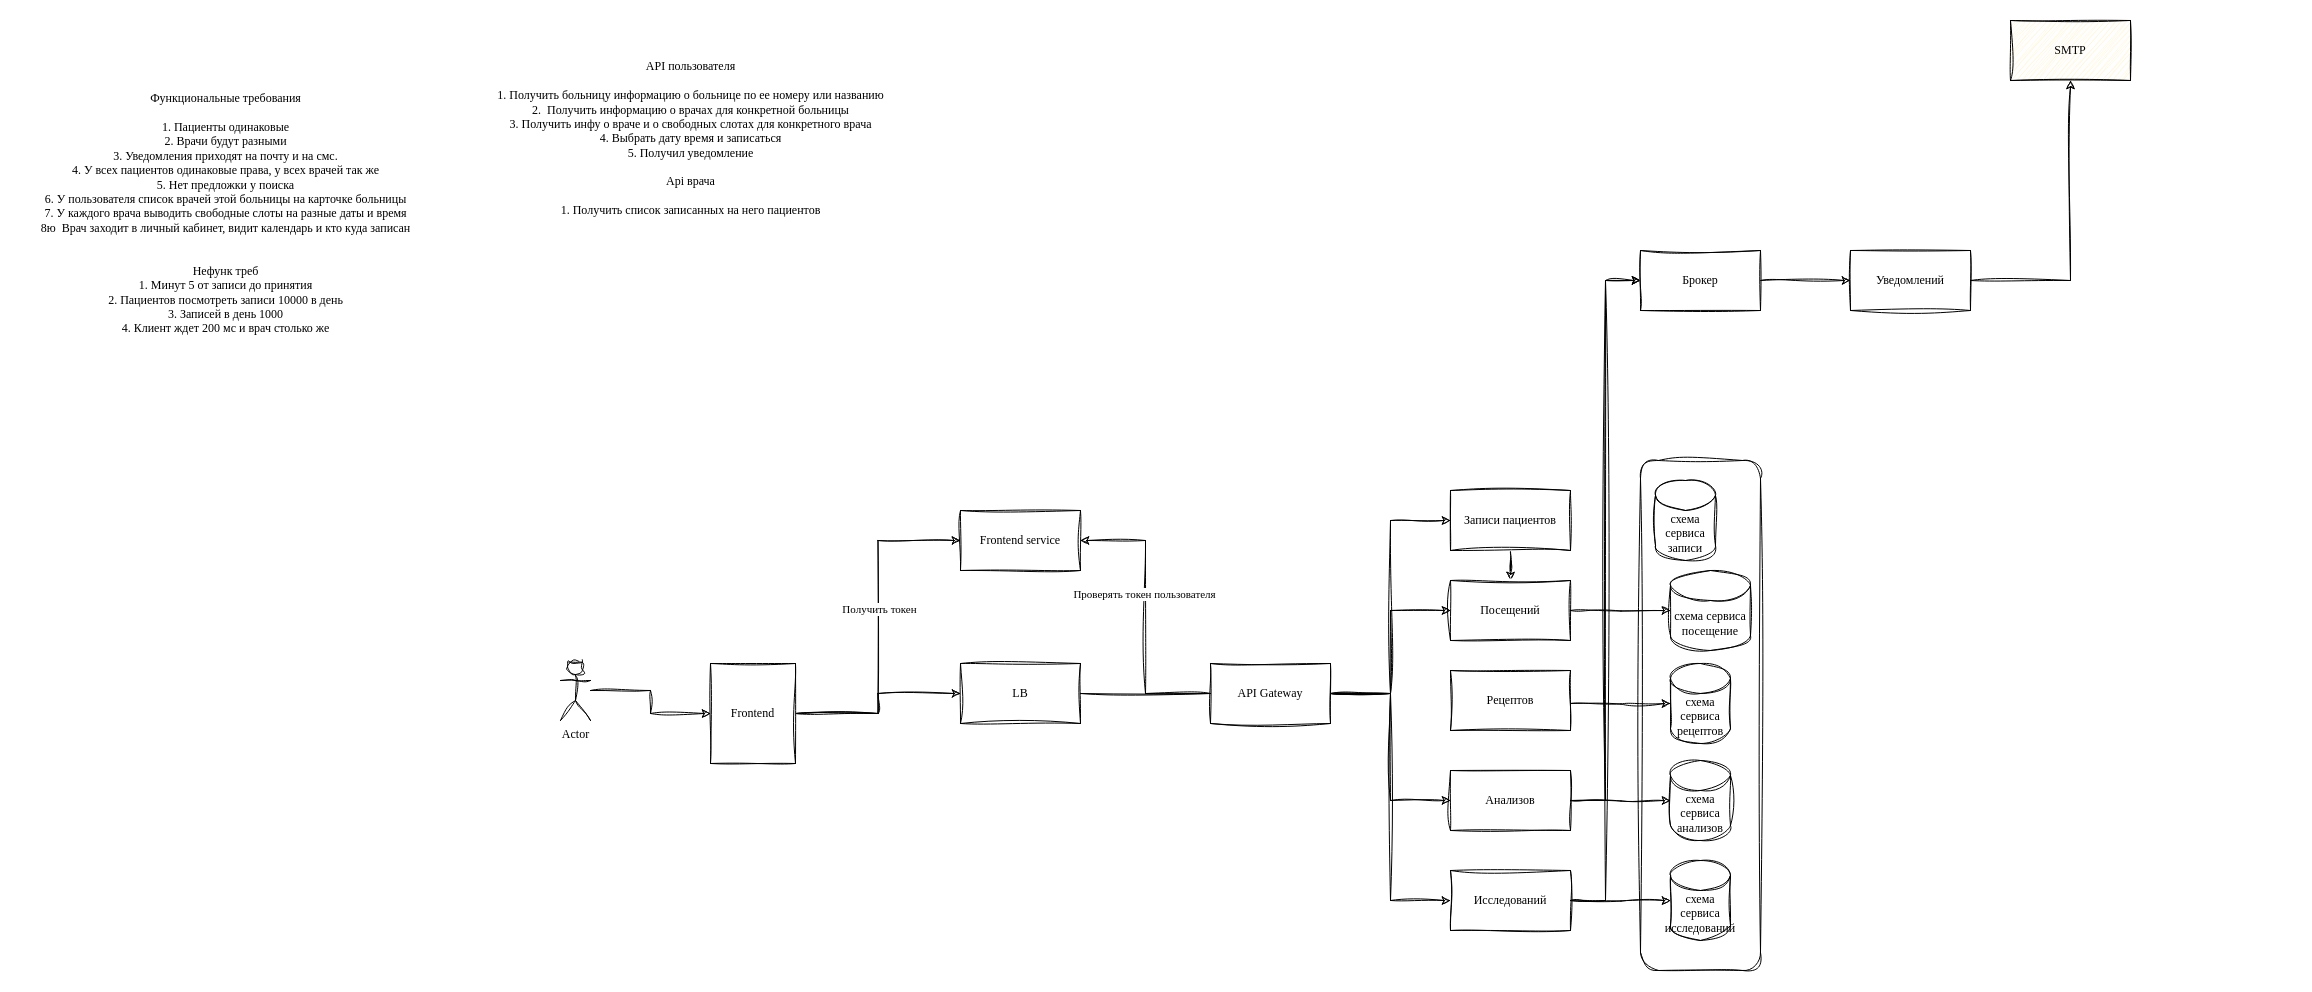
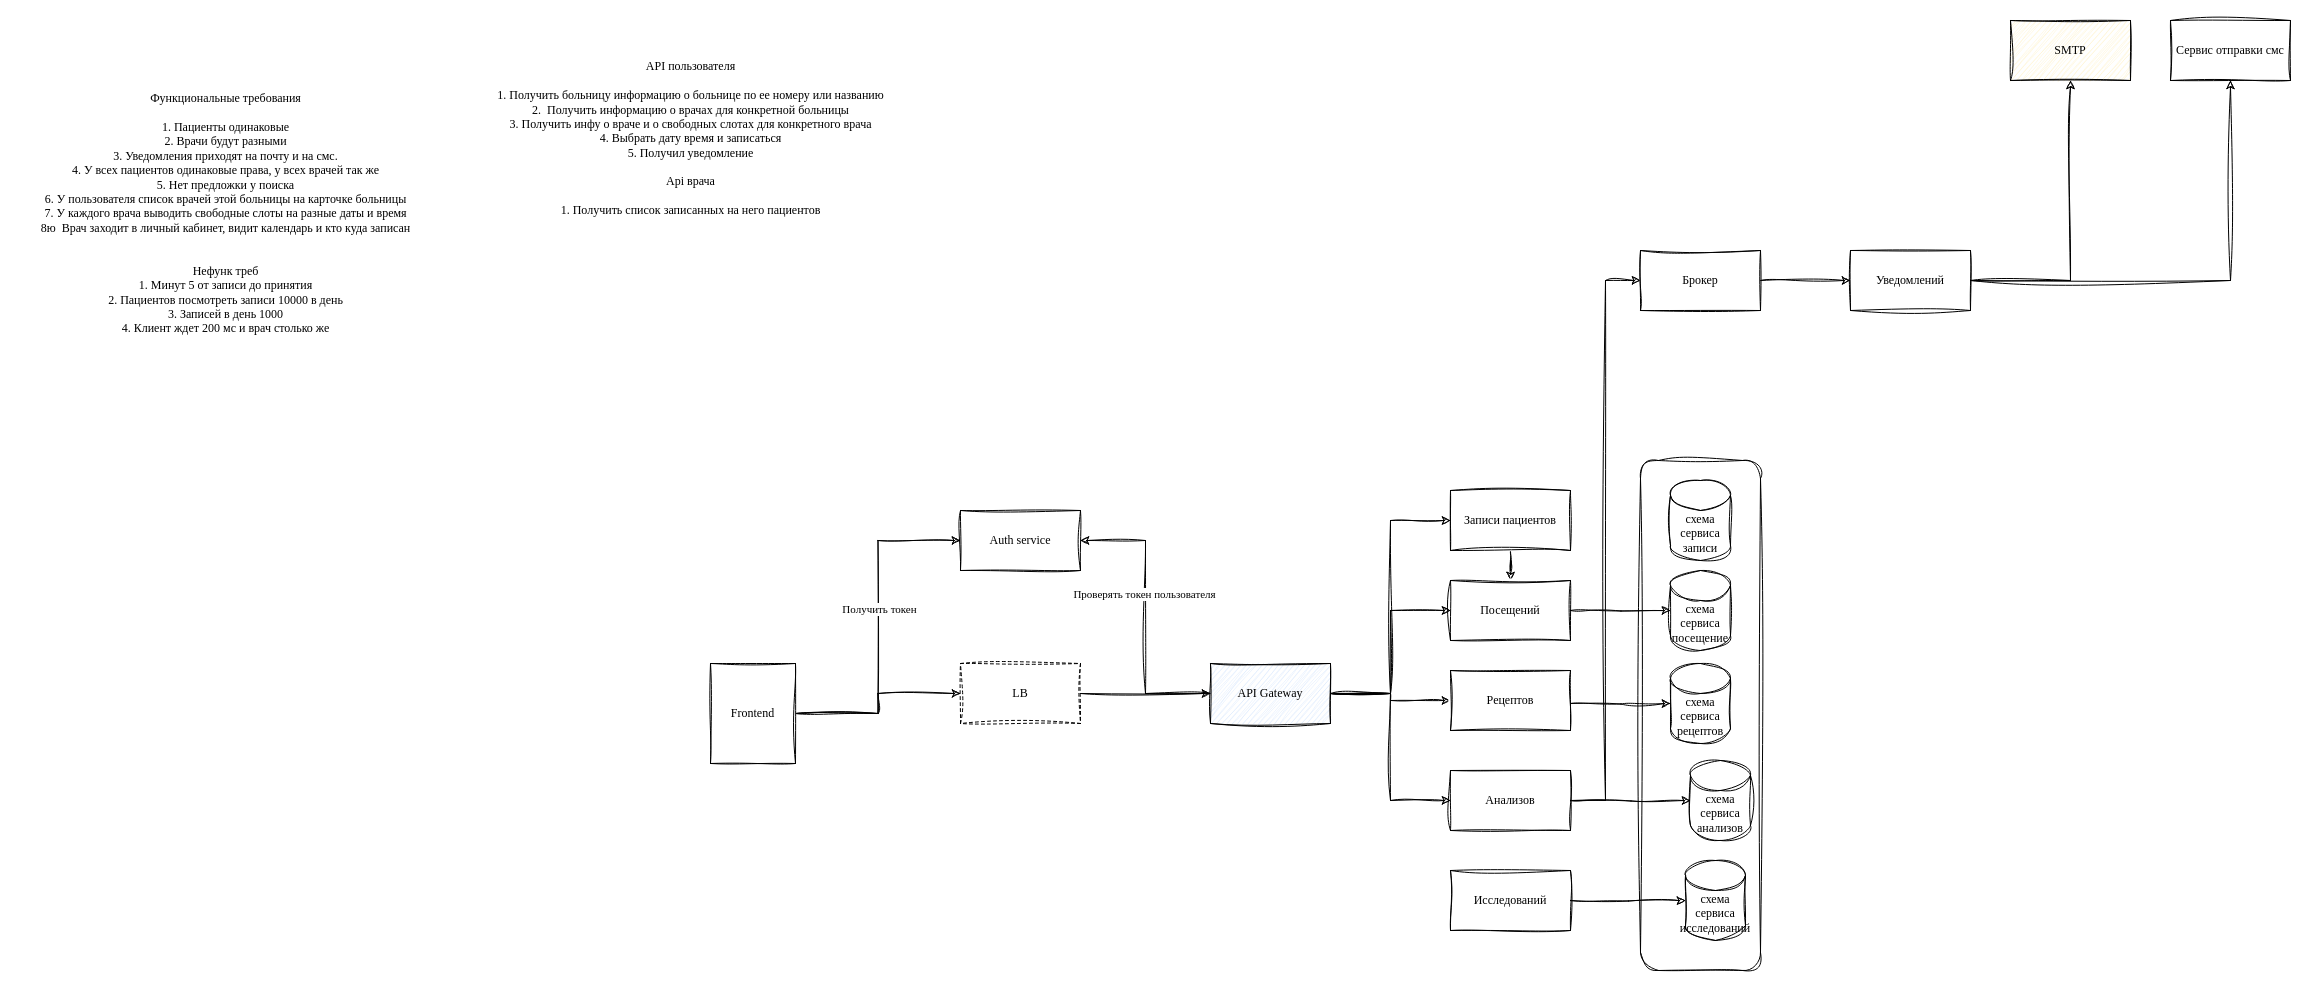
node "Сервис отправки смс": added
edge "Уведомлений" -> "Сервис отправки смс": added
node "схема сервиса записи": moved (1686, 521) -> (1701, 521)
node "Frontend service": label "Frontend service" -> "Auth service"
node "схема сервиса посещение": size 80x80 -> 60x80
node "Actor": removed
node "LB": style solid -> dashed
edge "LB" -- "API Gateway": arrowhead none -> classic
node "API Gateway": fillcolor #ffffff -> #dae8fc
edge "Actor" -> "Frontend": removed
edge "API Gateway" -> "Рецептов": added
node "схема сервиса анализов": moved (1701, 801) -> (1721, 801)
edge "Исследований" -> "Брокер": removed
edge "API Gateway" -> "Исследований": removed
node "схема сервиса исследований": moved (1701, 901) -> (1716, 901)
